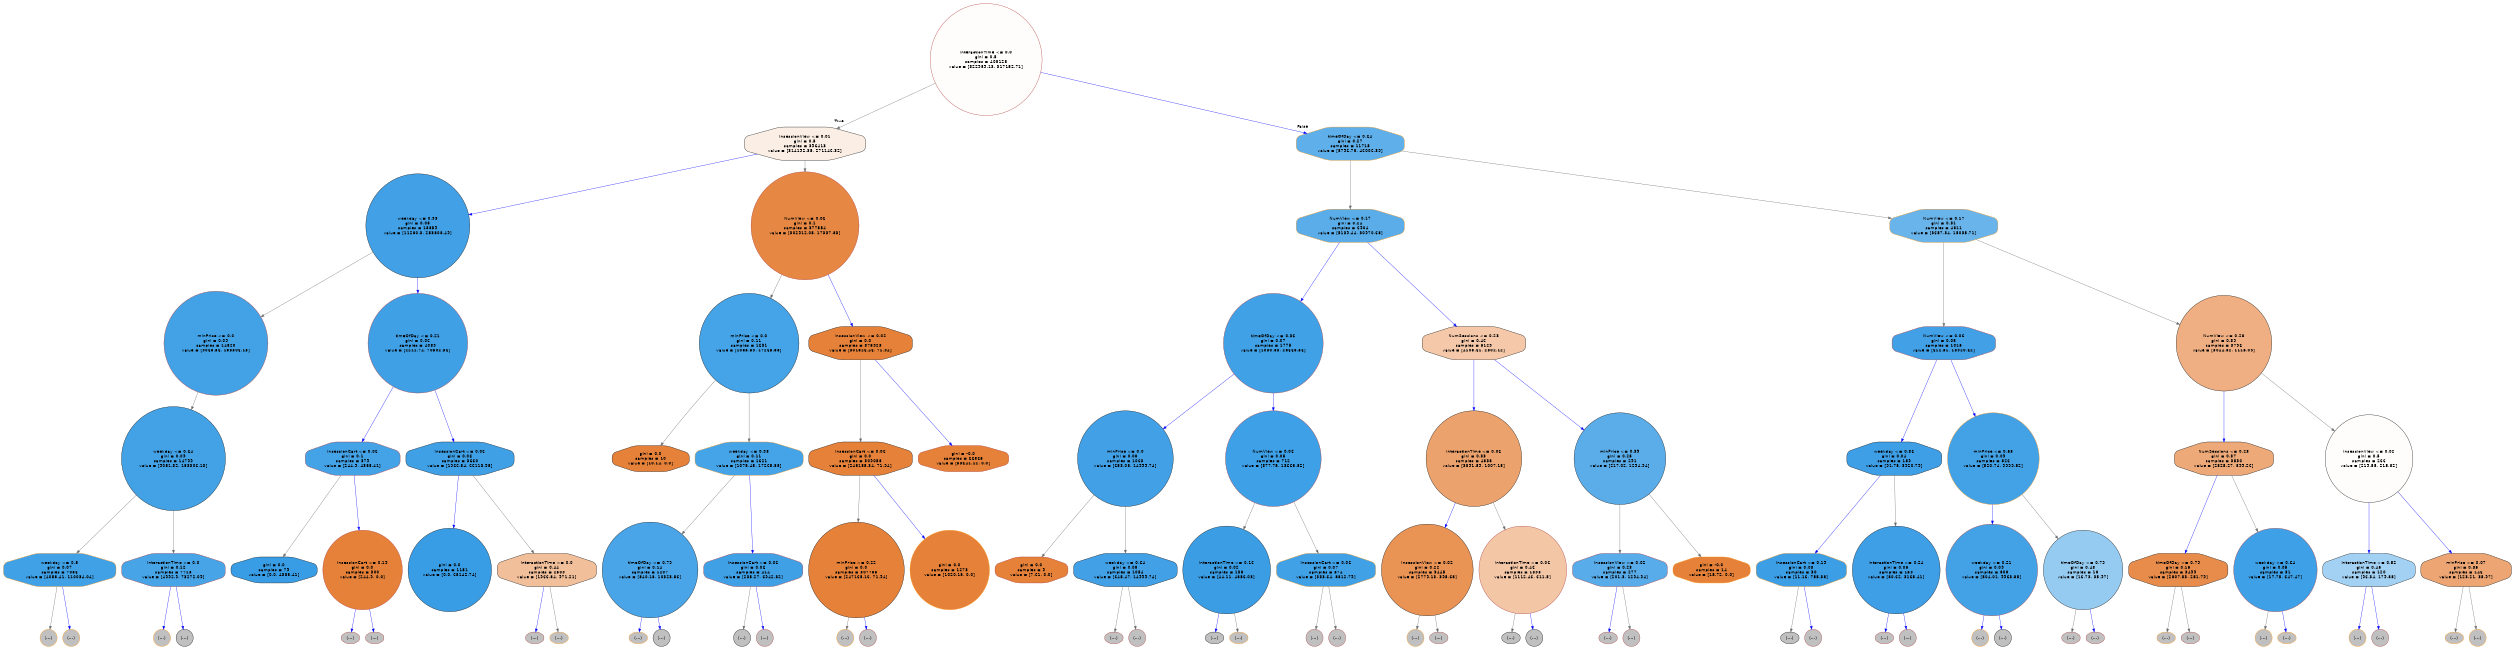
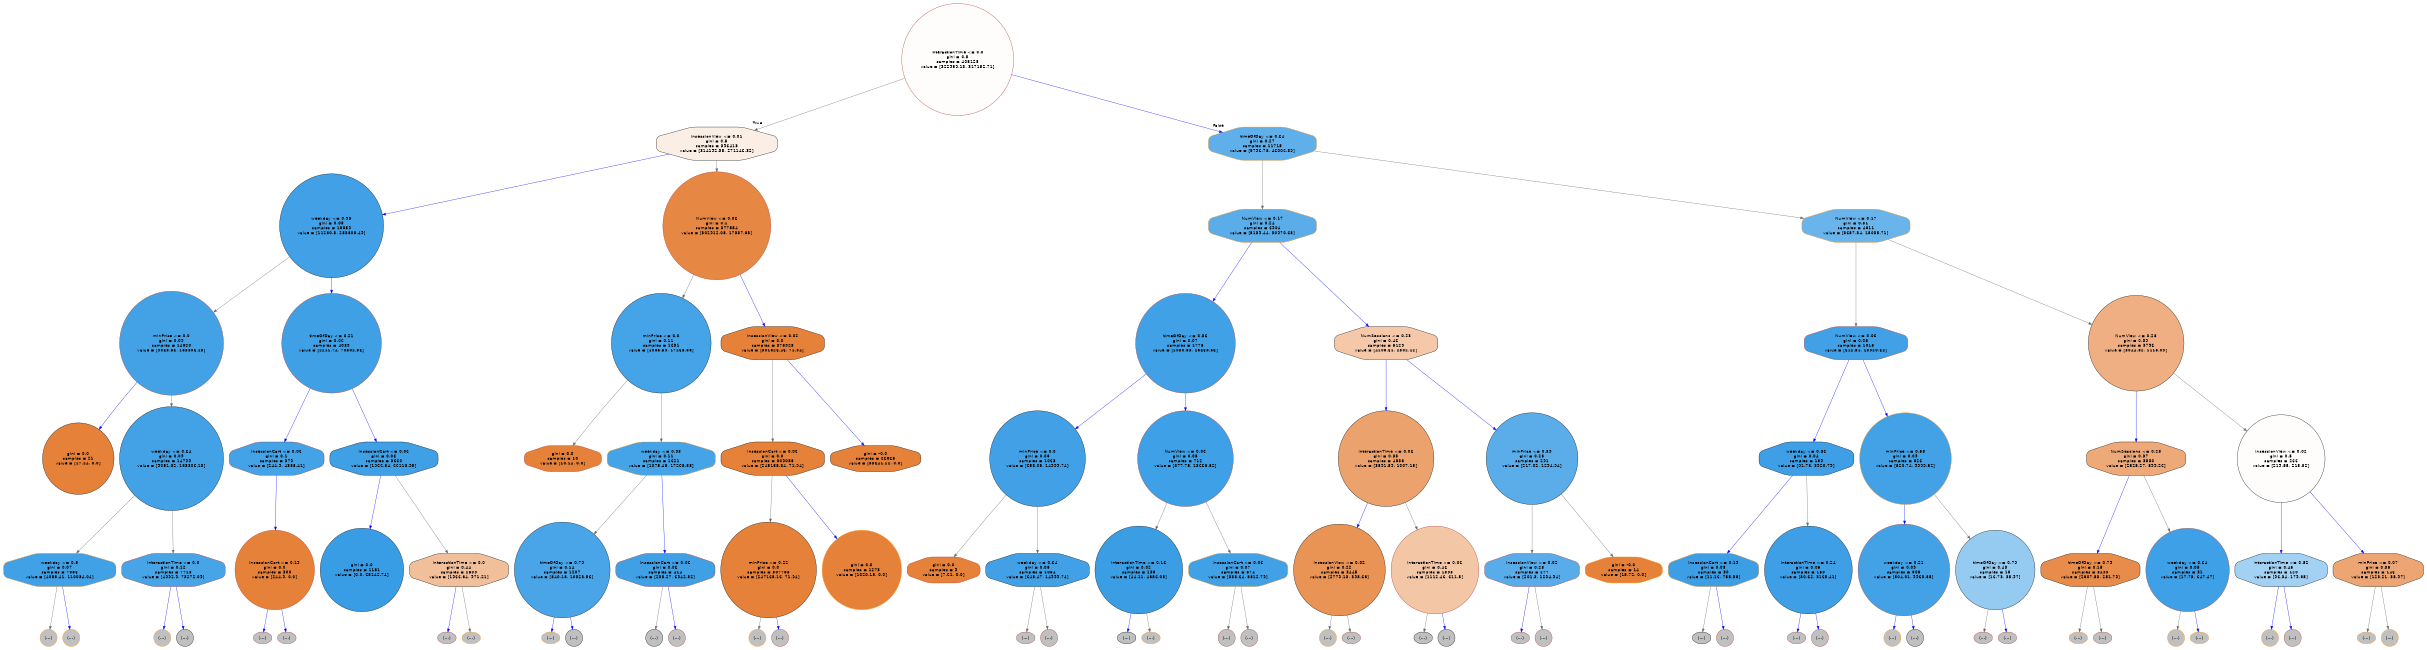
node "gini = 0.0 samples = 21 value = [17.24, 0.0]": added
node "gini = 0.0 samples = 10 value = [10.14, 0.0]": color black -> brown
node "gini = -0.0 samples = 66865 value = [53641.12, 0.0]": color brown -> black
node "gini = 0.0 samples = 79 value = [0.0, 4388.41]": removed
